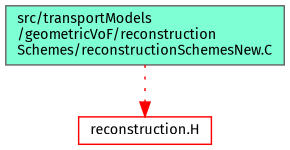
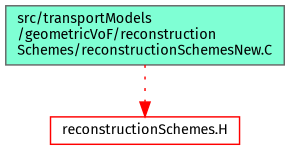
node "reconstruction.H": label "reconstruction.H" -> "reconstructionSchemes.H"
